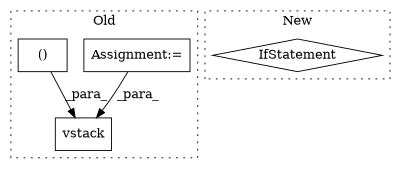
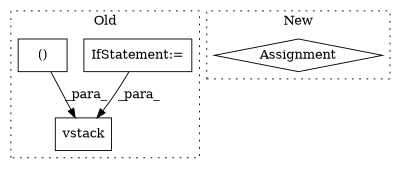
node "Assignment:=": label "Assignment:=" -> "IfStatement:="
node "IfStatement": label "IfStatement" -> "Assignment"
